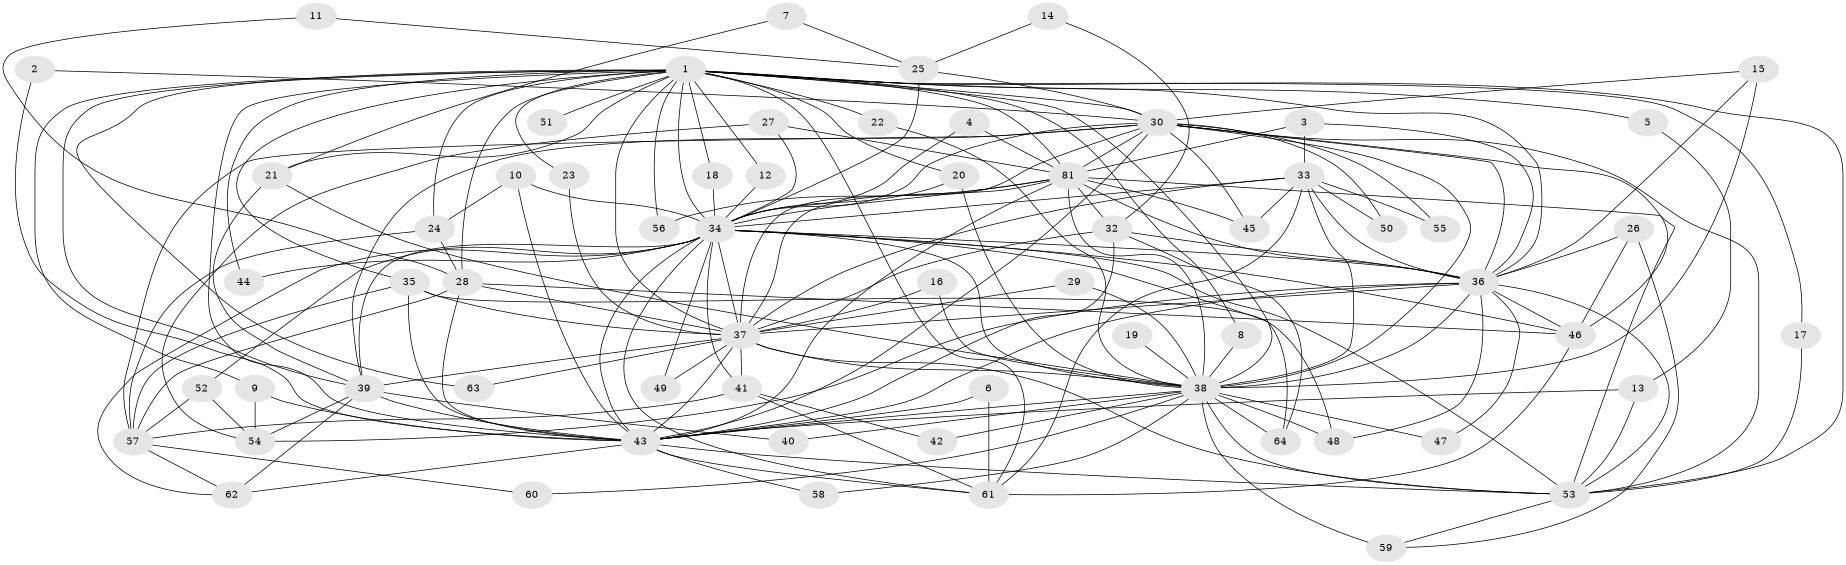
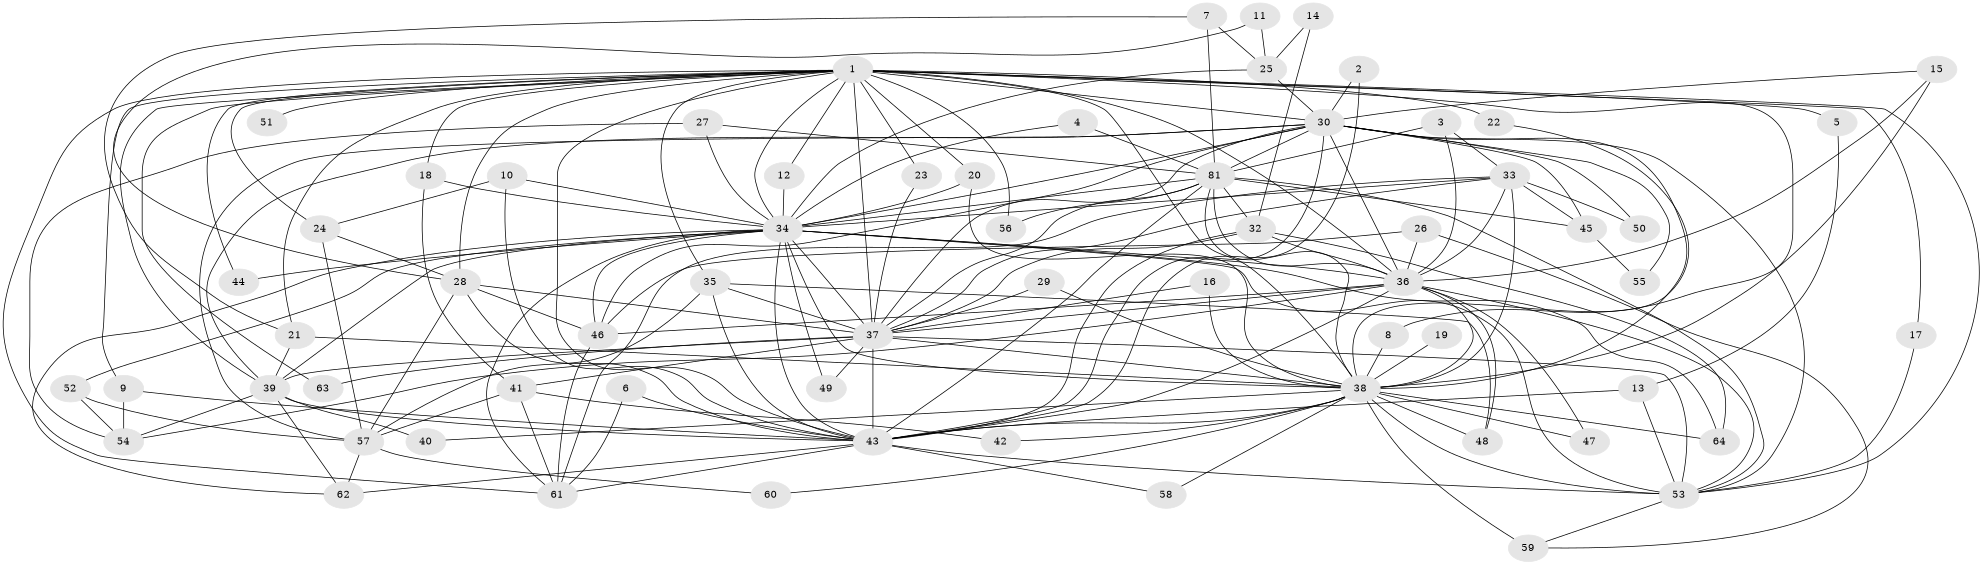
edge "1" -- "81": now "7" -- "81"
edge "33" -- "55": now "45" -- "55"
edge "34" -- "41": now "18" -- "41"
